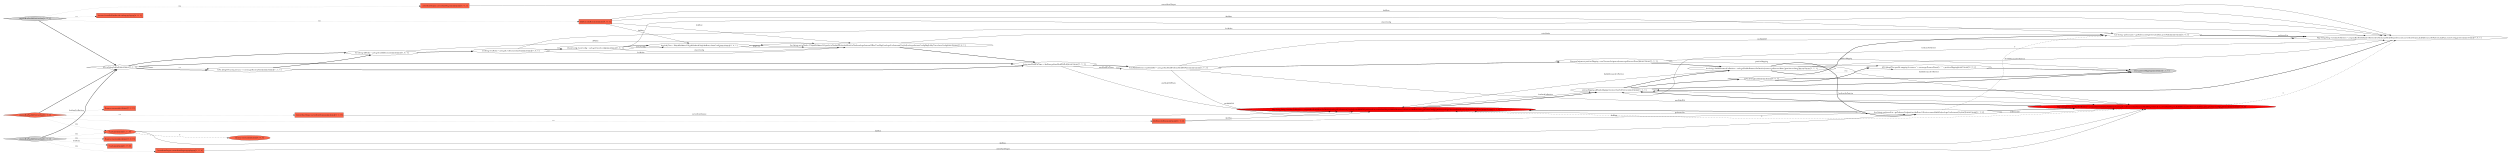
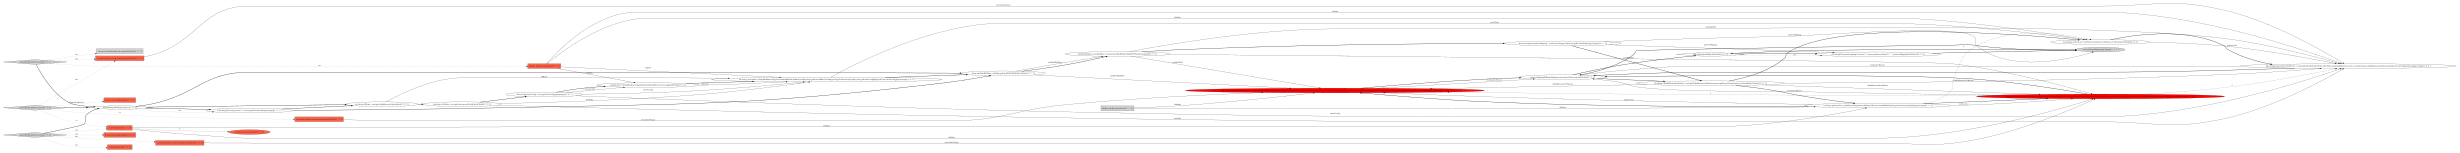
node "ResourceControllerDataProvider cache@@@2@@@['0', '0', '1']": fillcolor tomato -> lightgray
edge "LOG.isDebugEnabled()@@@20@@@['0', '0', '1']" -> "return partitionMapping@@@23@@@['1', '1', '1']": reversed
node "computeBestPossiblePartitionState['0', '1', '0']": fillcolor tomato -> lightgray
edge "computeBestPossiblePartitionState['0', '1', '0']" -> "IdealState idealState@@@2@@@['0', '1', '0']": now "computeBestPossiblePartitionState['0', '1', '0']" -> "CurrentStateOutput currentStateOutput@@@2@@@['0', '0', '1']"
node "IdealState idealState@@@2@@@['0', '1', '0']": fillcolor tomato -> lightgray
node "T cache@@@2@@@['1', '1', '0']": shape ellipse -> box
edge "computeBestPossiblePartitionState['1', '0', '0']" -> "T cache@@@2@@@['1', '0', '0']": label "liveNodes" -> "true"
